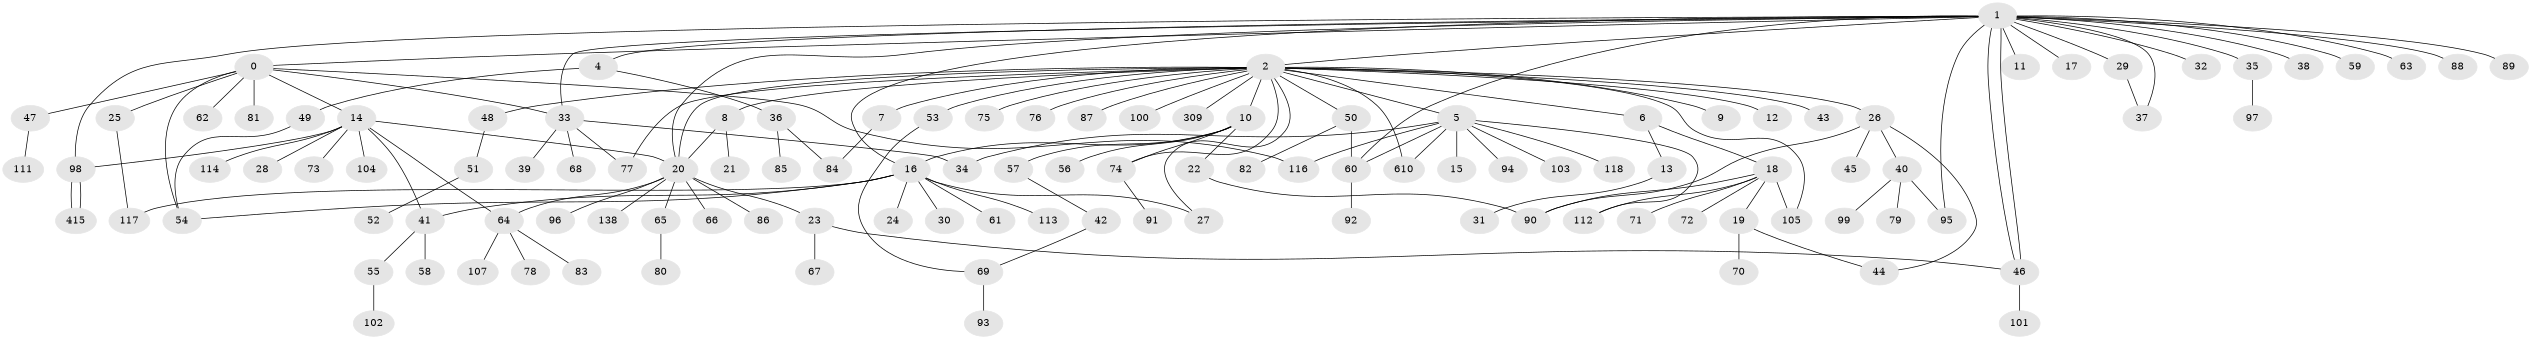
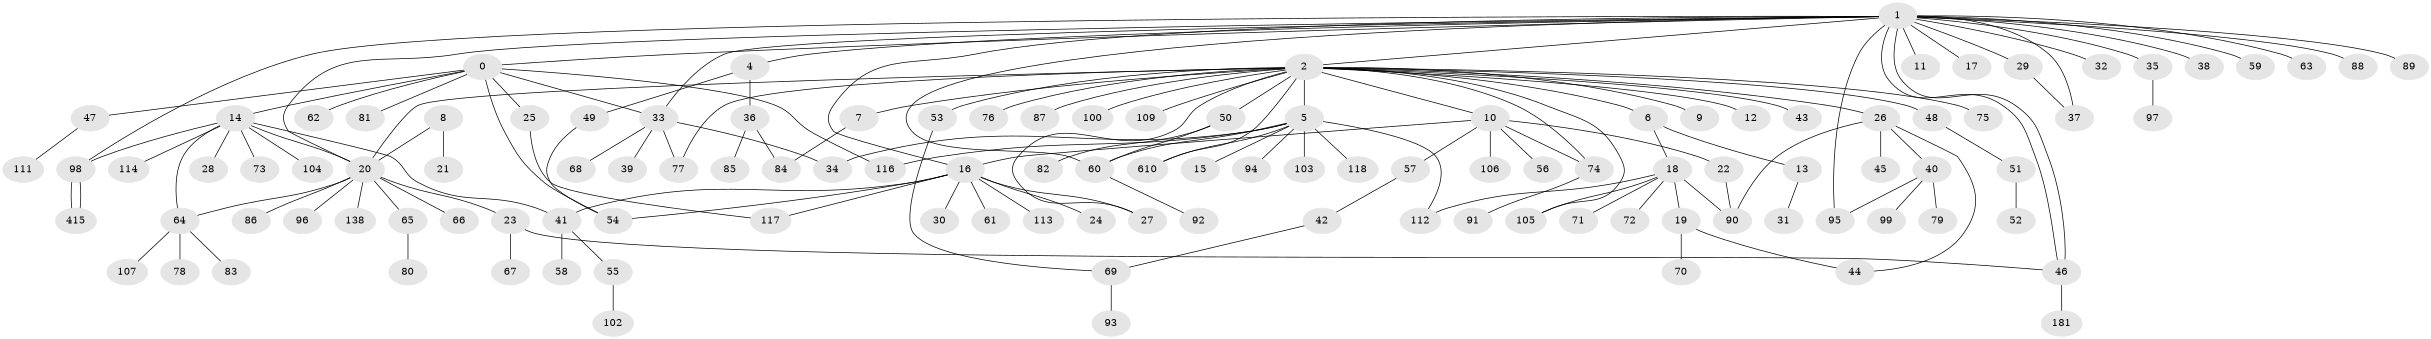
edge "2" -- "8": removed
node "309": label "309" -> "109"
node "106": added
node "101": label "101" -> "181"
